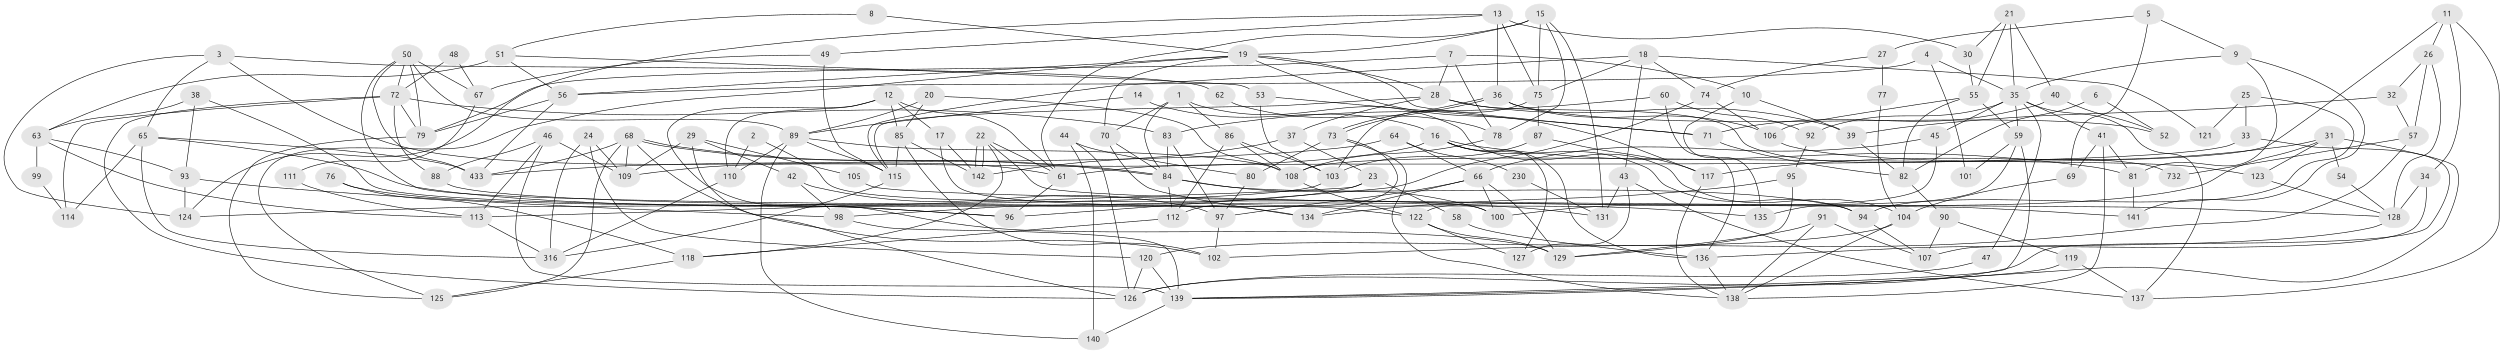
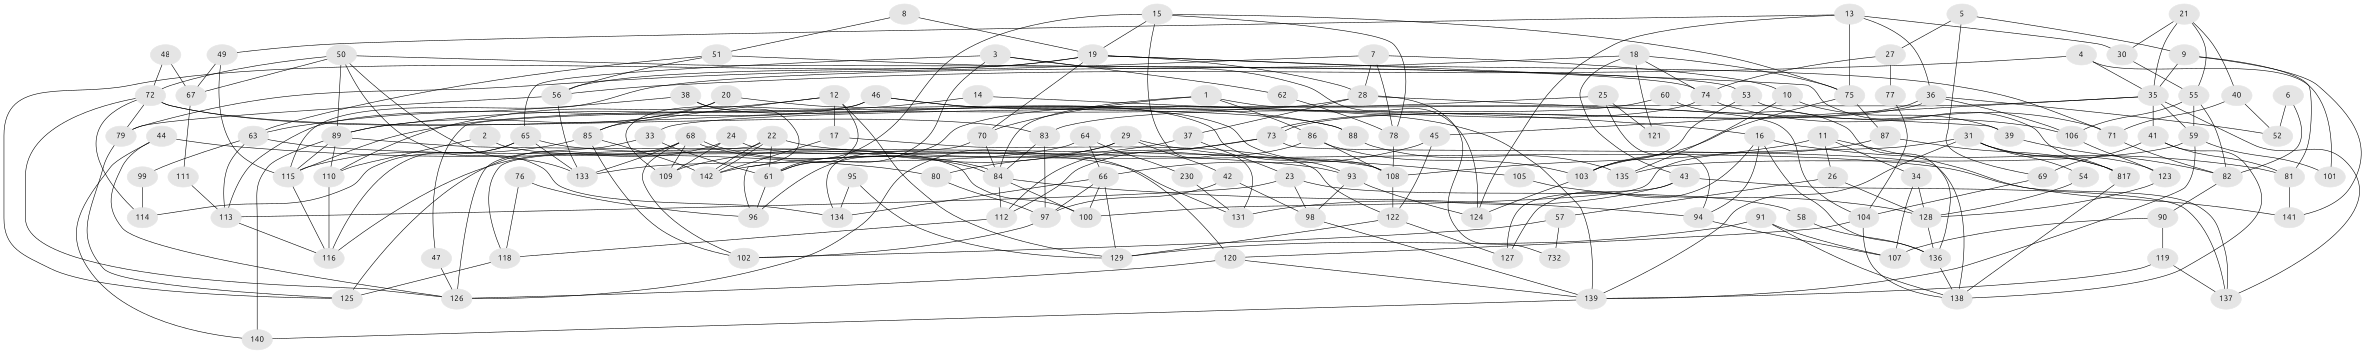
edge "50" -- "79": now "50" -- "74"
node "32": removed
node "92": removed
edge "16" -- "109": removed
node "433": label "433" -> "133"
node "117": label "117" -> "817"
node "316": label "316" -> "116"
